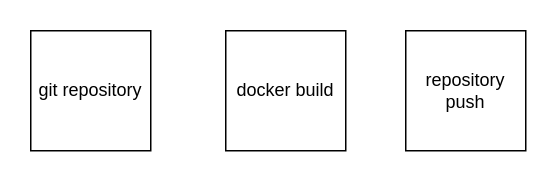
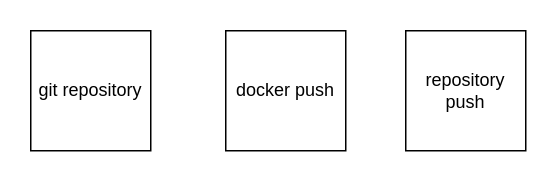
node "docker build": label "docker build" -> "docker push"
